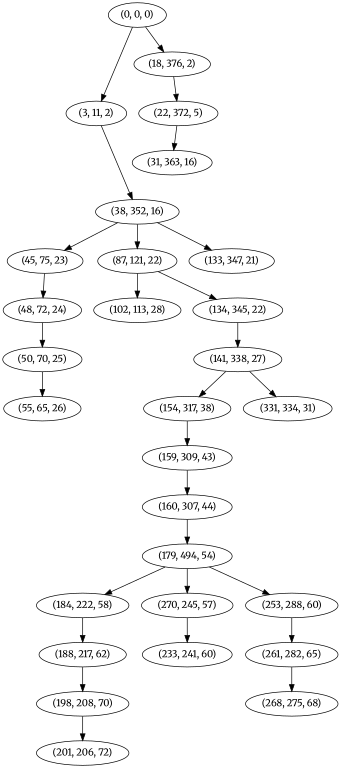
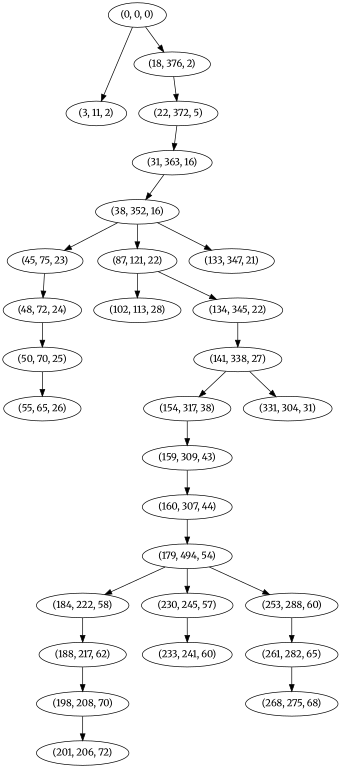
edge "(3, 11, 2)" -> "(38, 352, 16)": now "(31, 363, 16)" -> "(38, 352, 16)"
node "(331, 334, 31)": label "(331, 334, 31)" -> "(331, 304, 31)"
node "(270, 245, 57)": label "(270, 245, 57)" -> "(230, 245, 57)"
